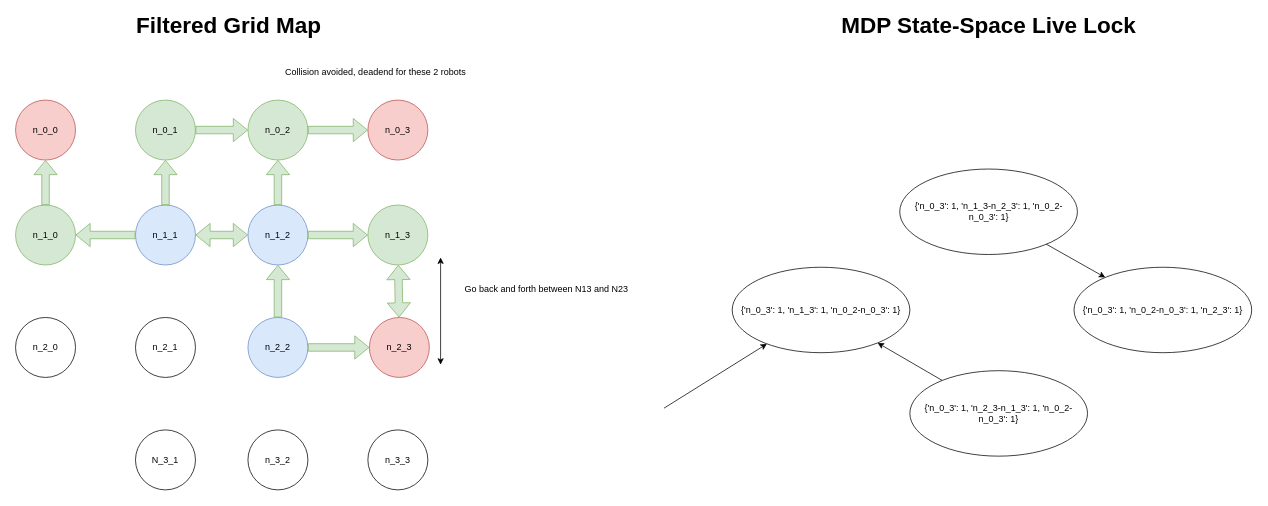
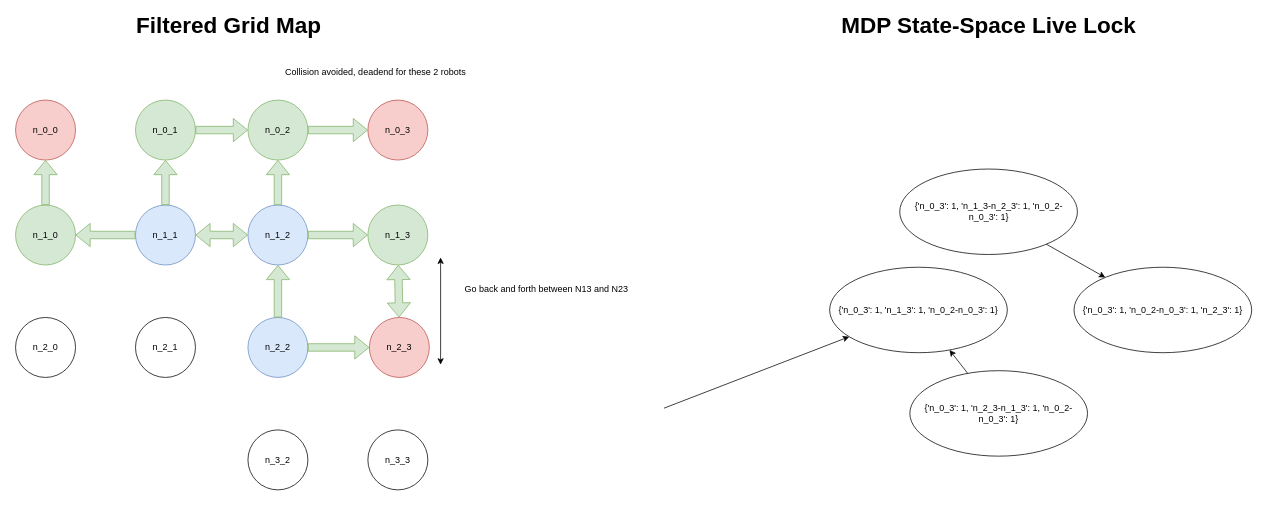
node "{'n_0_3': 1, 'n_1_3': 1, 'n_0_2-n_0_3': 1}": moved (821, 310) -> (919, 310)
node "N_3_1": removed
